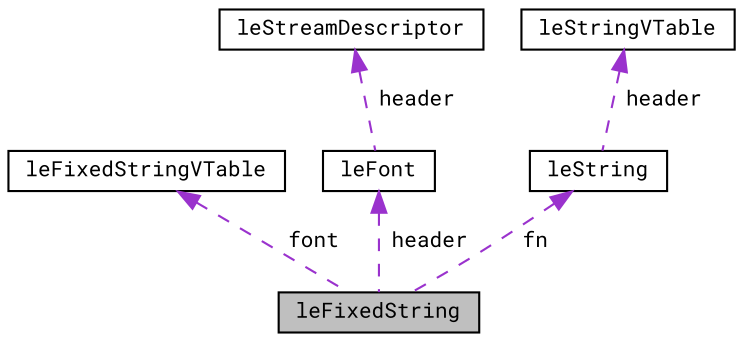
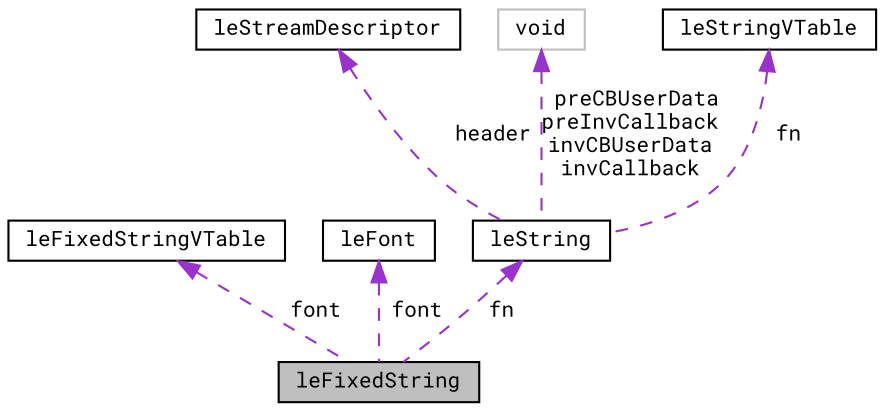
node "void": added
edge "leString" -> "leStringVTable": label " header" -> " fn"
edge "leFont" -> "leStreamDescriptor": now "leString" -> "leStreamDescriptor"
edge "leFixedString" -> "leFont": label " header" -> " font"
